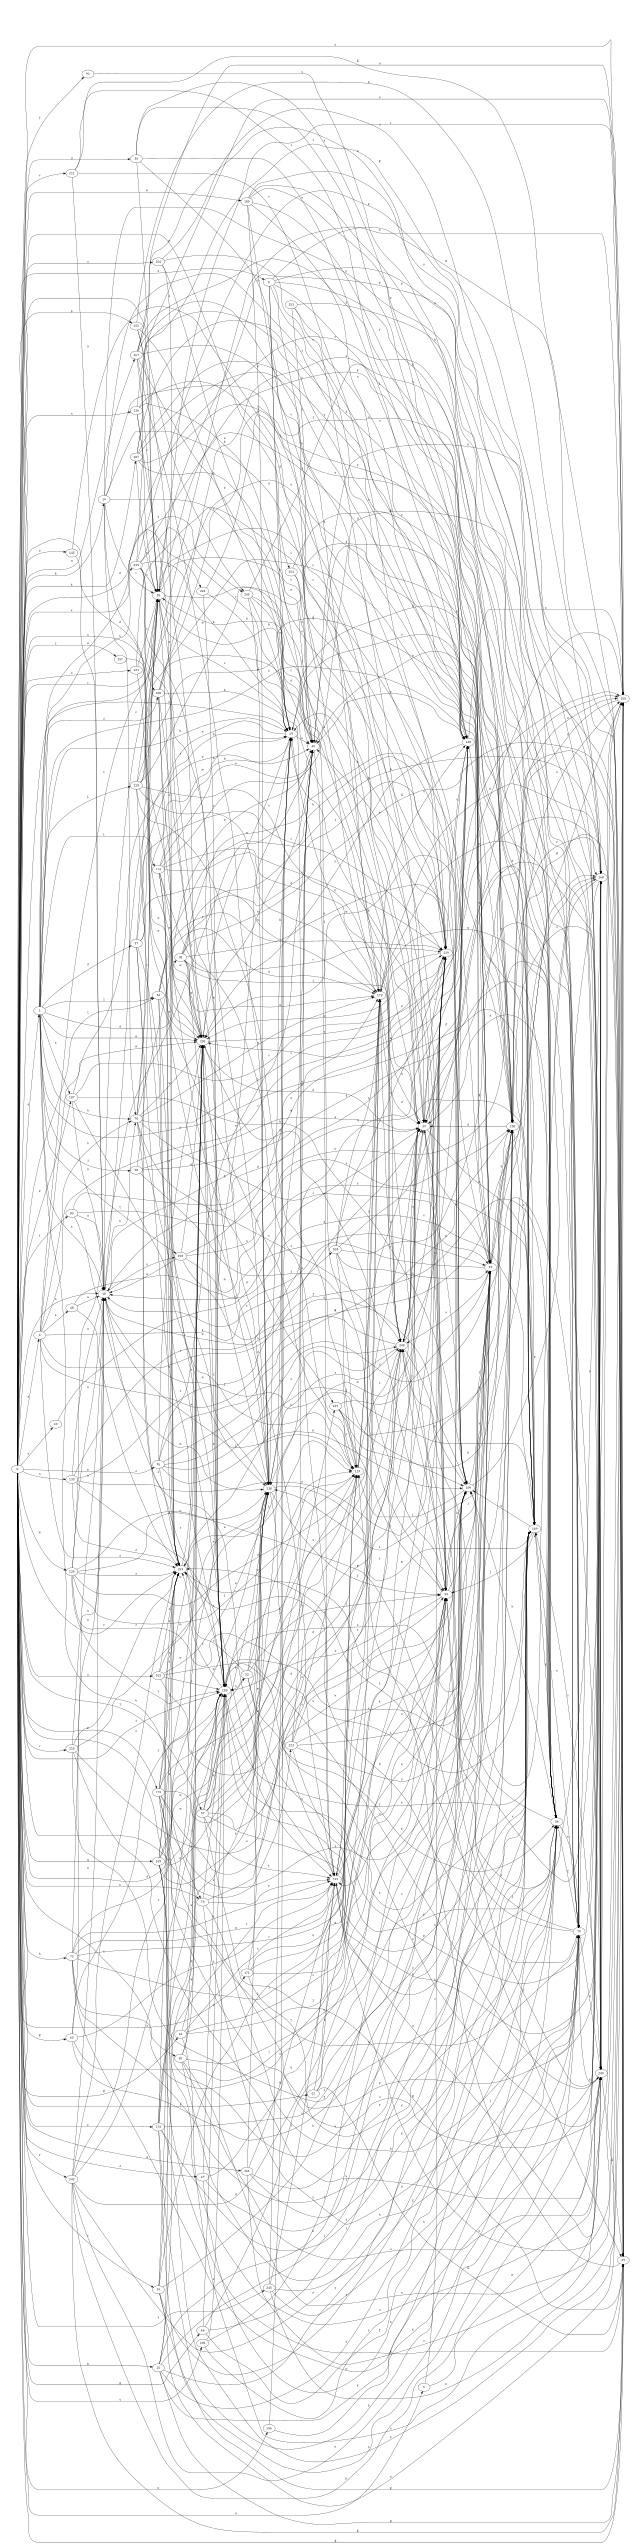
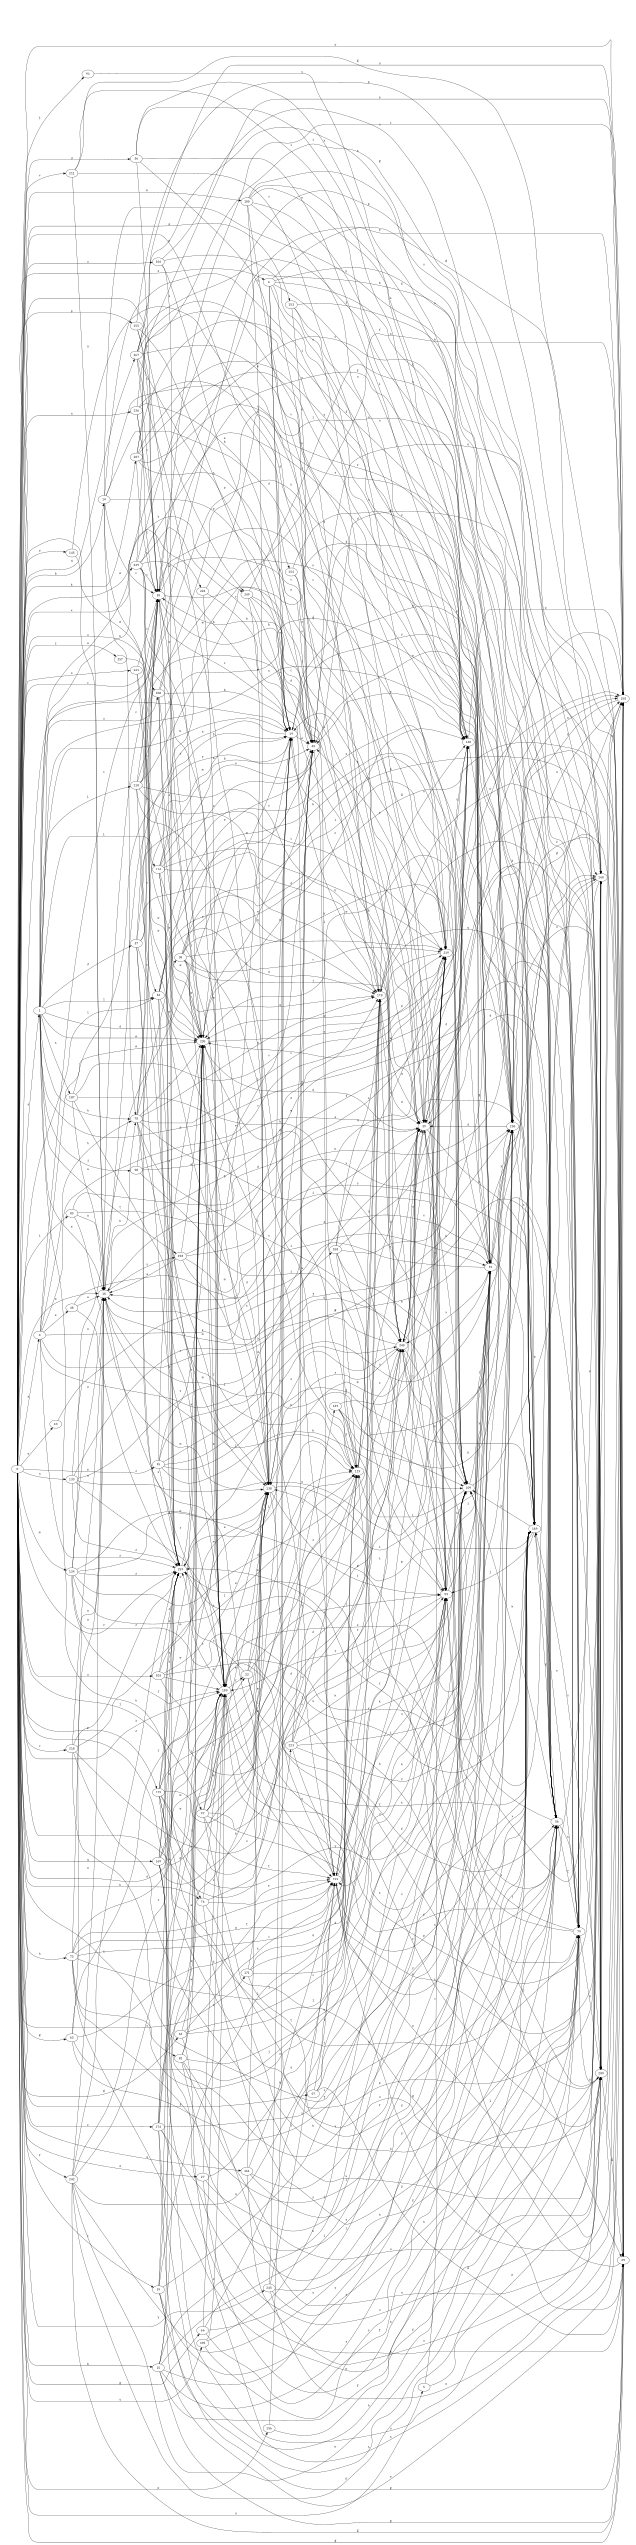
edge "208" -> "189": now "84" -> "189"
edge "141" -> "219": now "141" -> "84"
edge "140" -> "230": reversed
edge "114" -> "139": now "114" -> "150"
edge "0" -> "187": now "0" -> "153"
edge "108" -> "89": now "108" -> "109"
edge "32" -> "180": reversed
